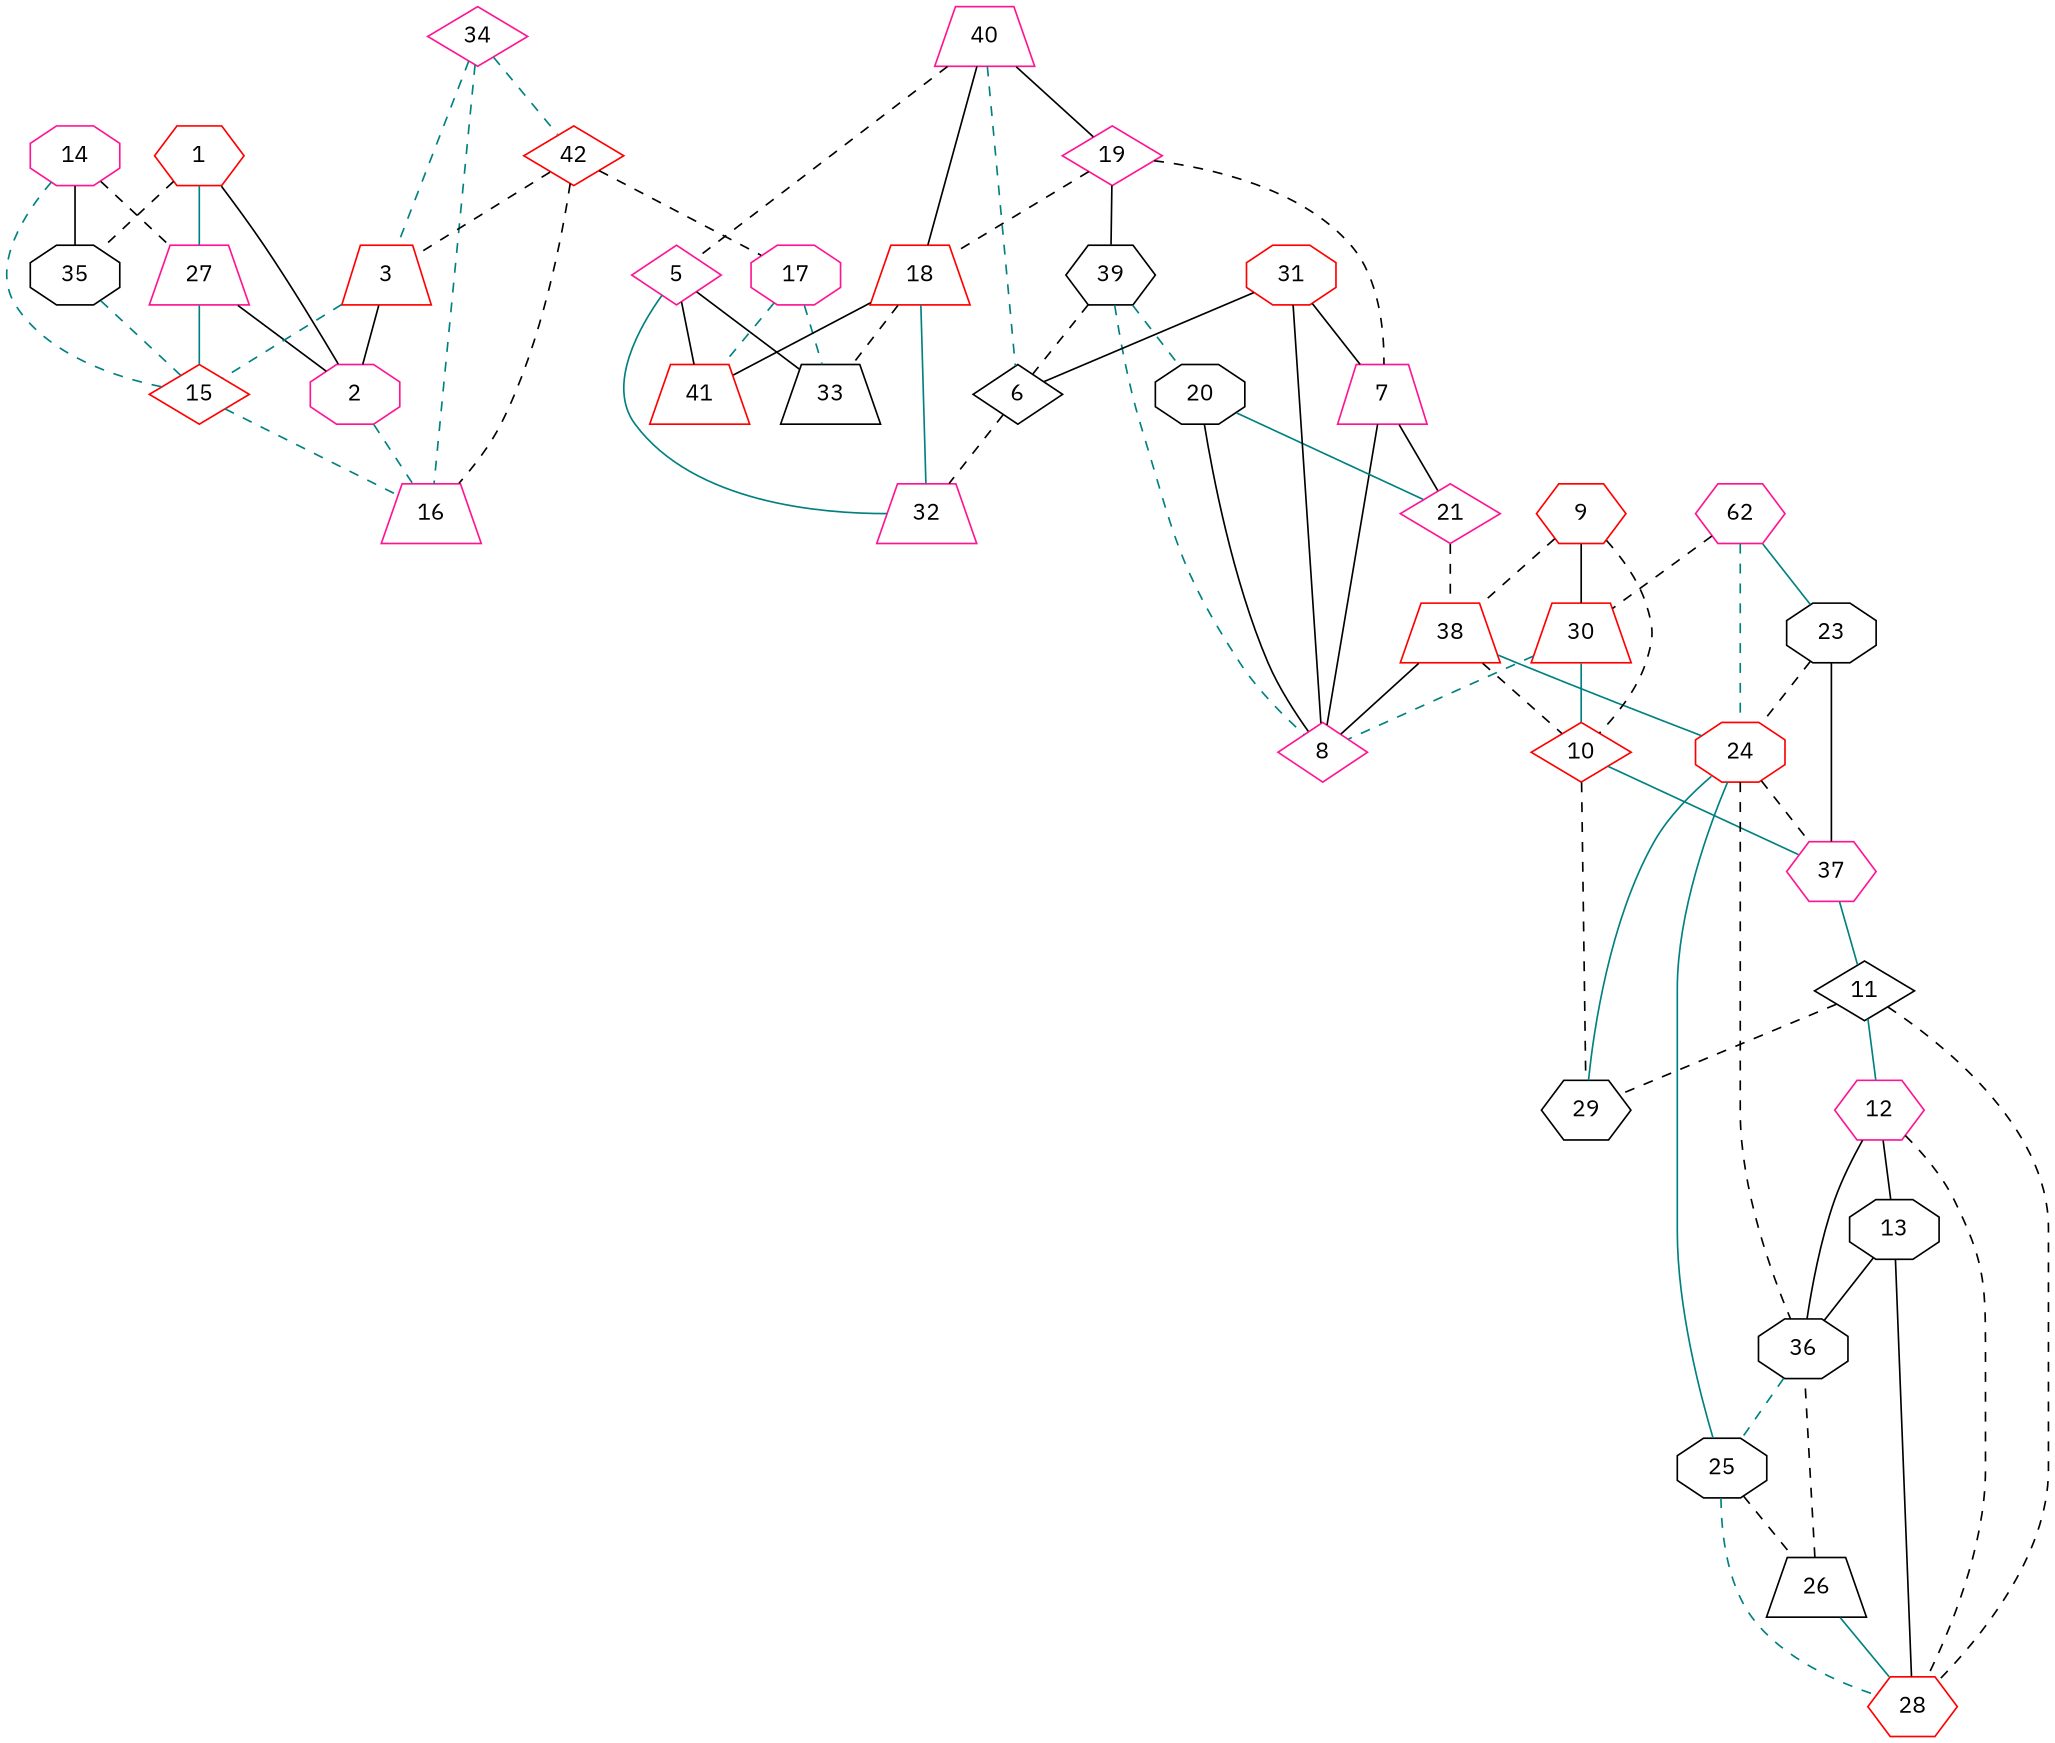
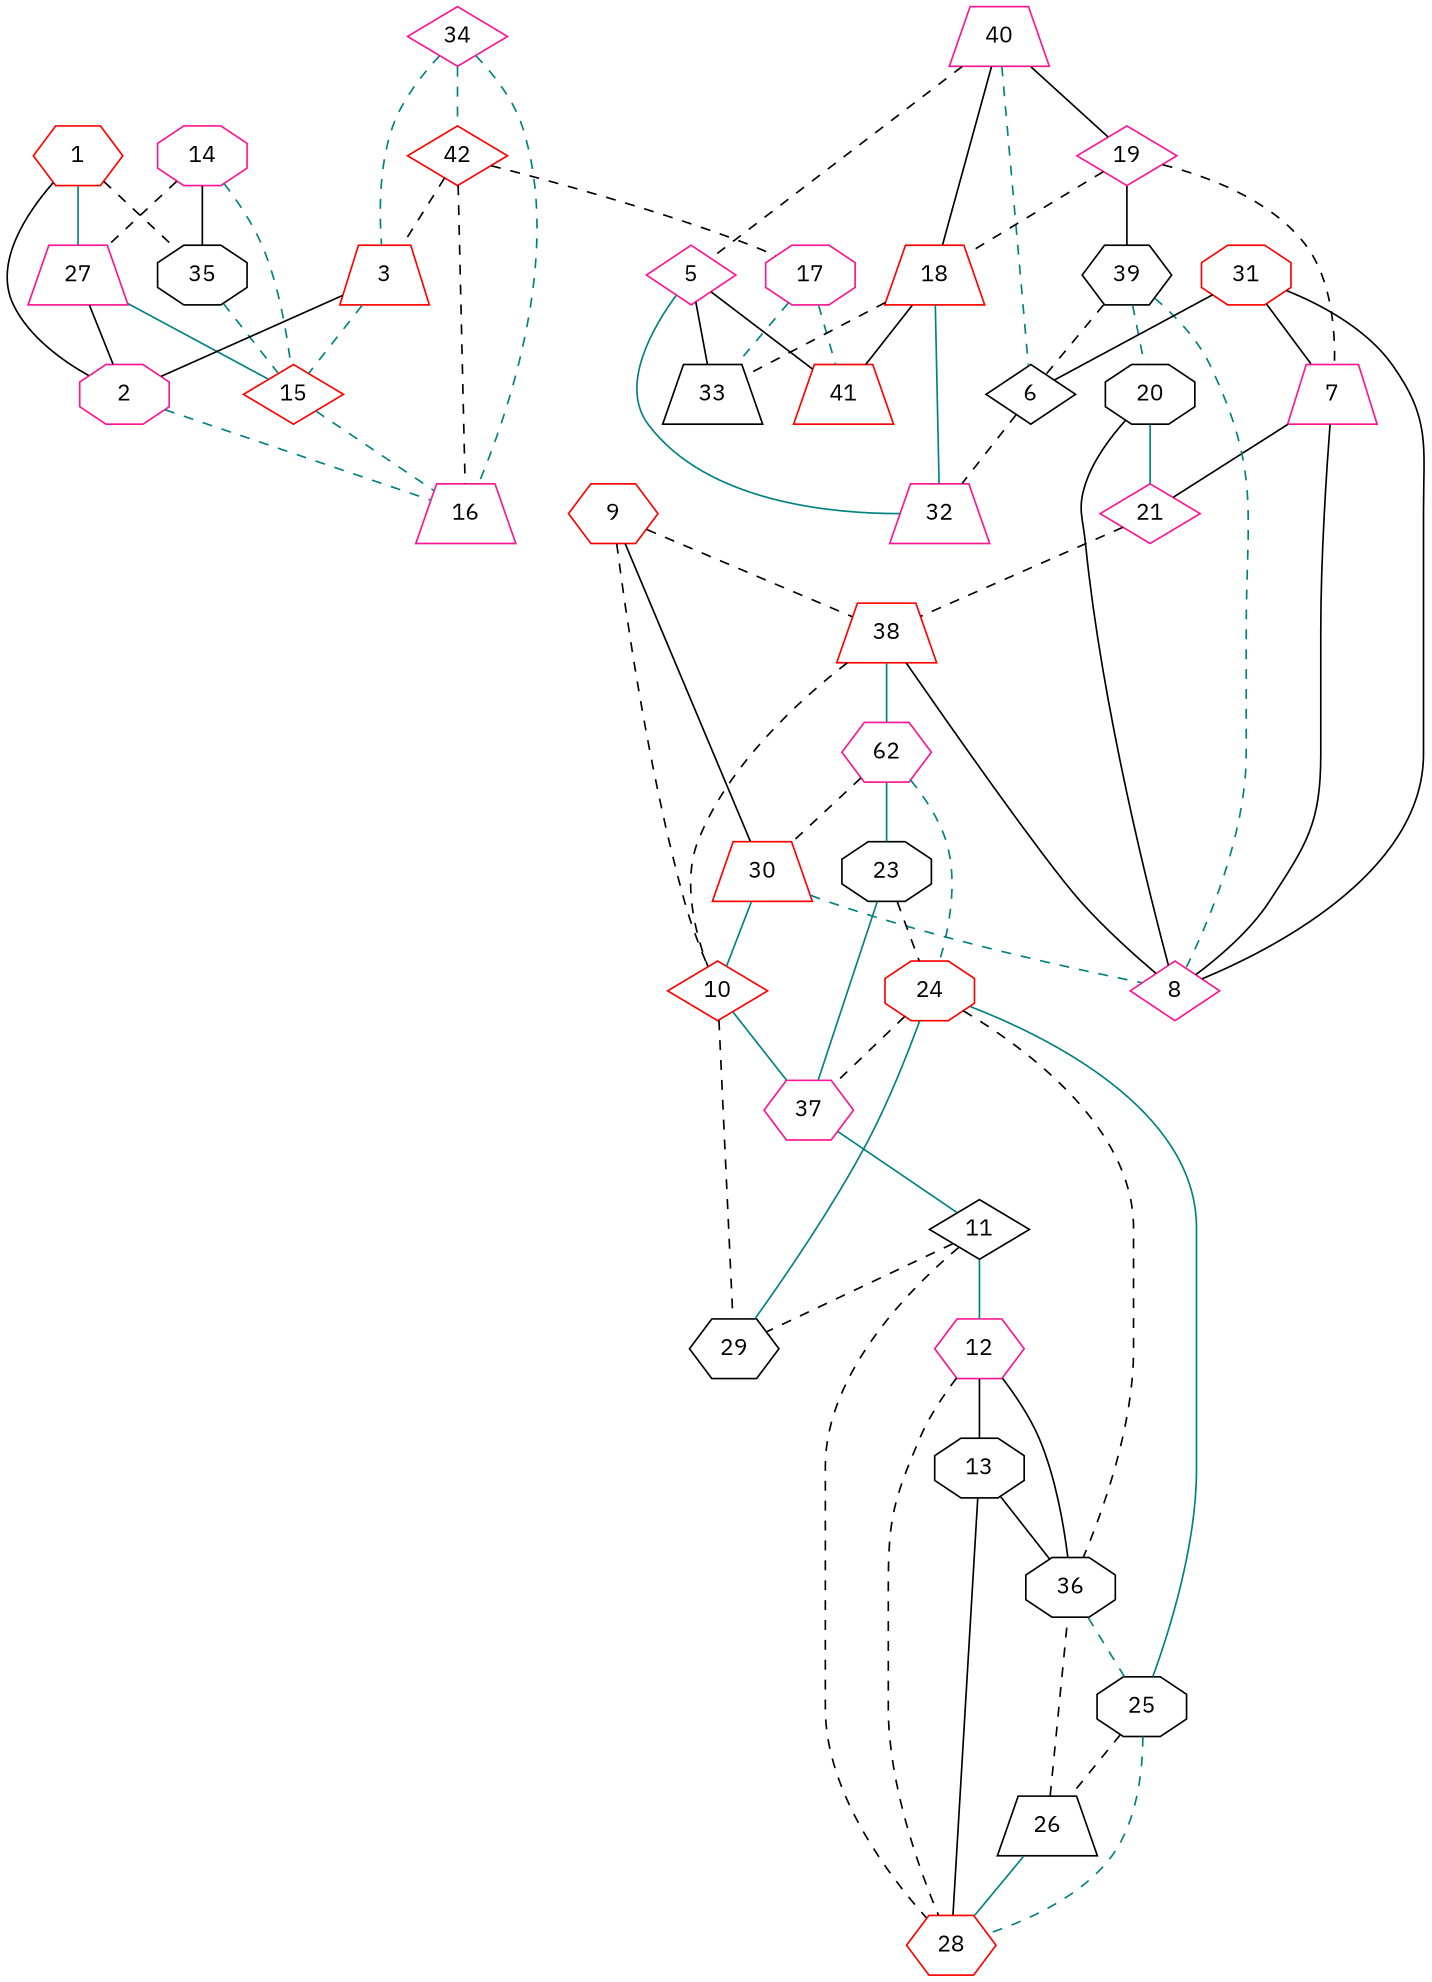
edge "38" -- "24": now "38" -- "62"
edge "23" -- "37": color black -> teal
